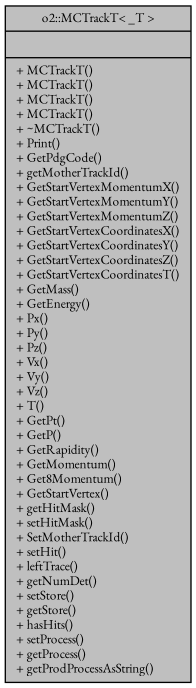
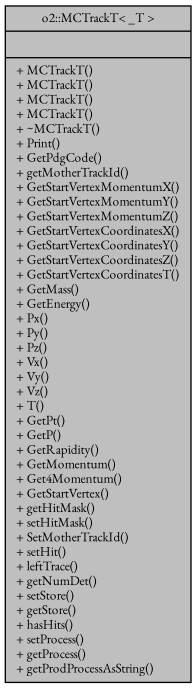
node "o2::MCTrackT< _T >": text "+ Get8Momentum()" -> "+ Get4Momentum()"
